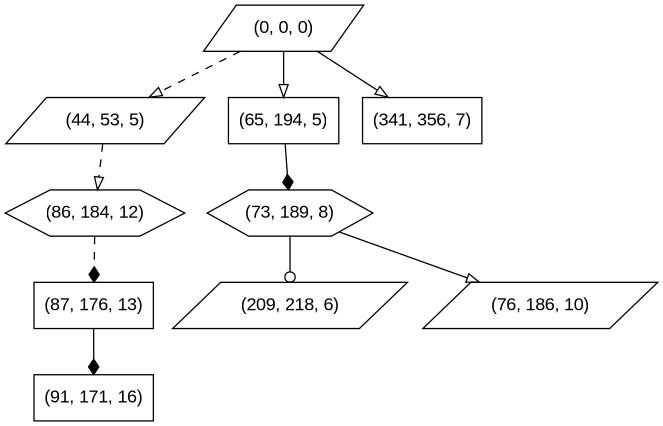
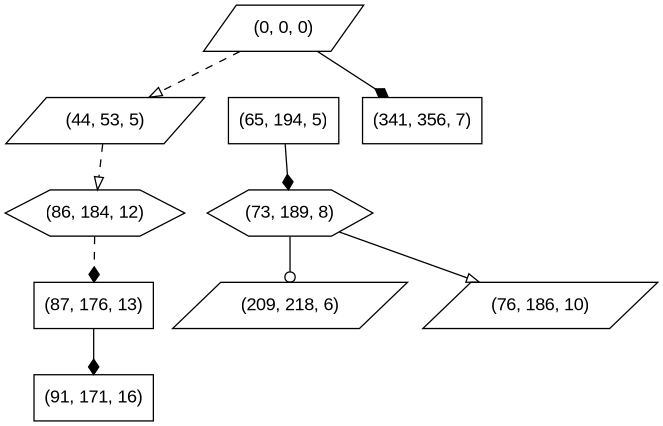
edge "(0, 0, 0)" -> "(65, 194, 5)": removed
edge "(0, 0, 0)" -> "(341, 356, 7)": arrowhead onormal -> diamond
